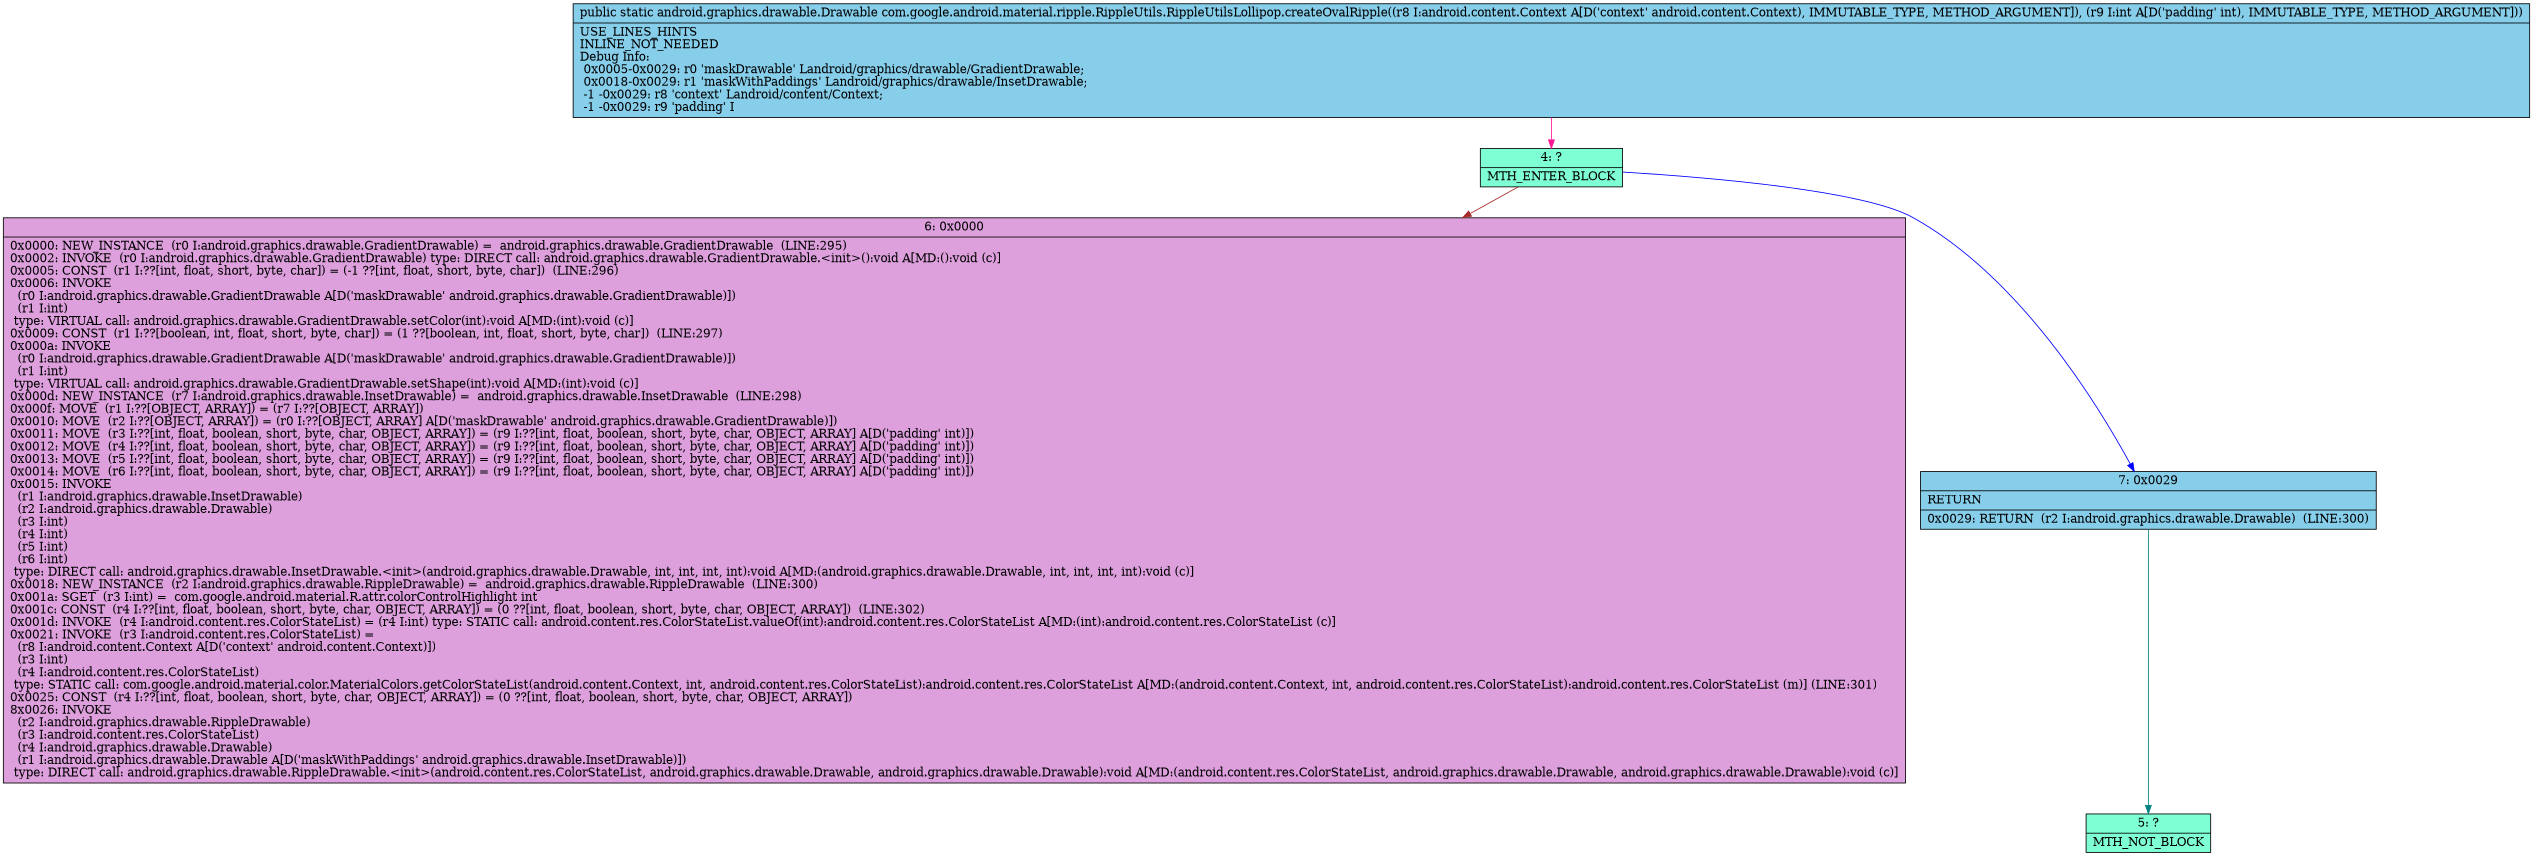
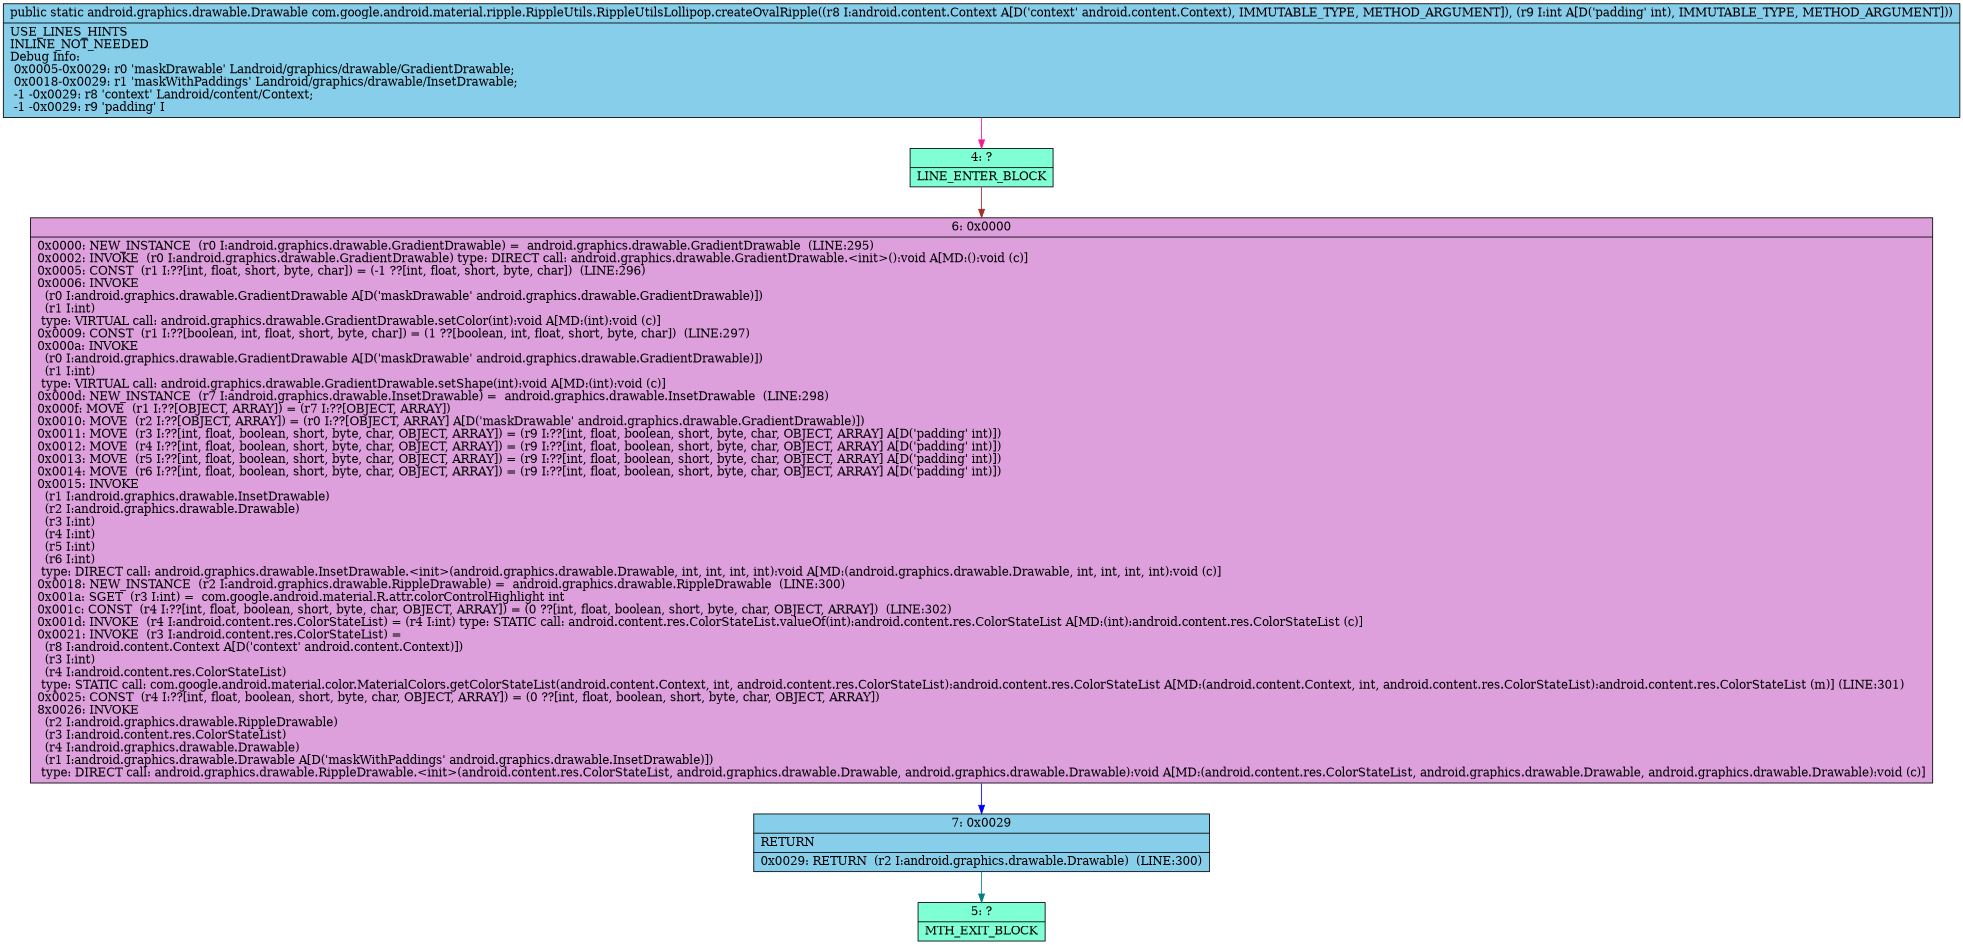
node "4: ?": text "MTH_ENTER_BLOCK" -> "LINE_ENTER_BLOCK"
edge "4: ?" -> "7: 0x0029": now "6: 0x0000" -> "7: 0x0029"
node "5: ?": text "MTH_NOT_BLOCK" -> "MTH_EXIT_BLOCK"
